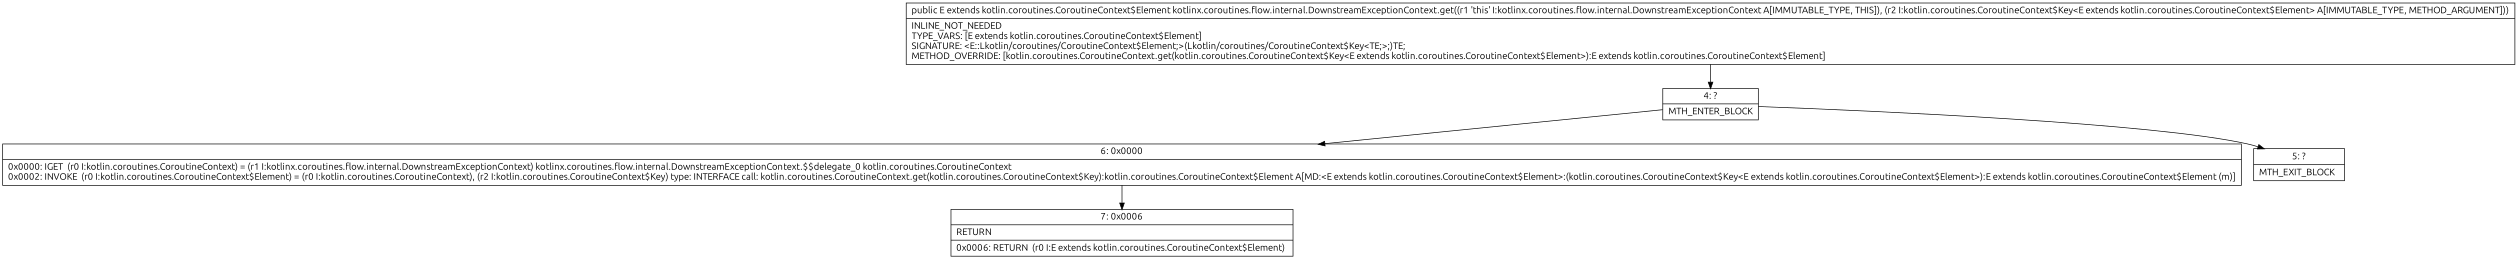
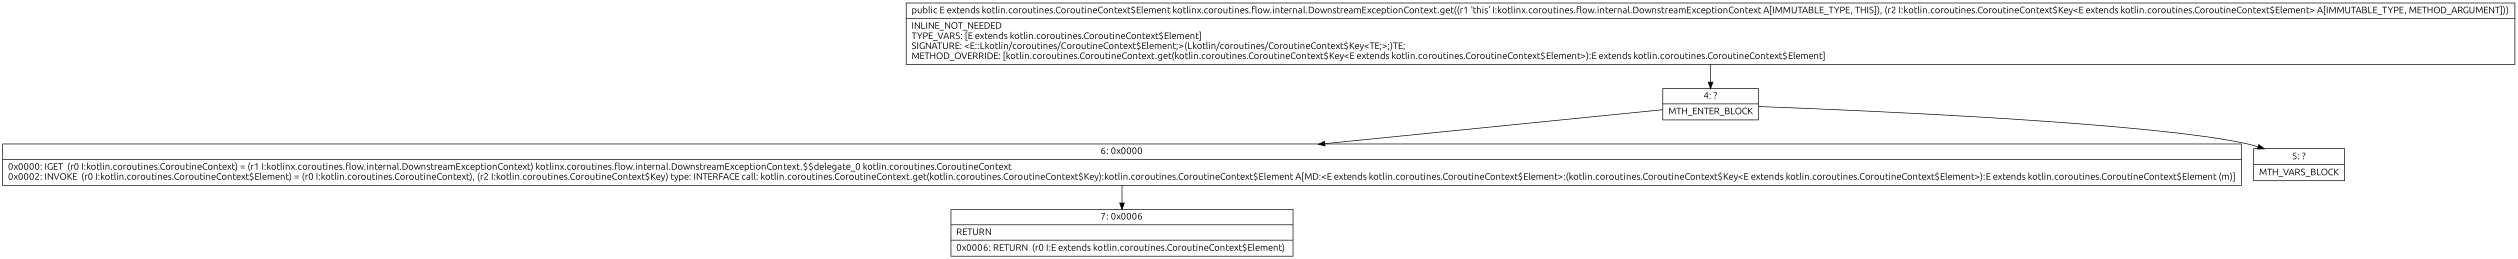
node "5: ?": text "MTH_EXIT_BLOCK" -> "MTH_VARS_BLOCK"
